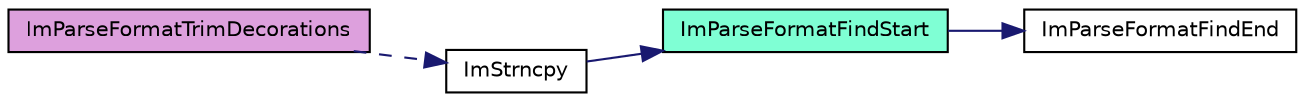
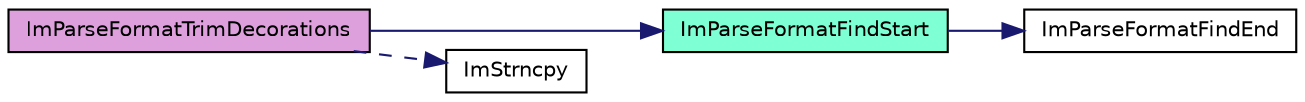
edge "ImStrncpy" -> "ImParseFormatFindStart": now "ImParseFormatTrimDecorations" -> "ImParseFormatFindStart"
